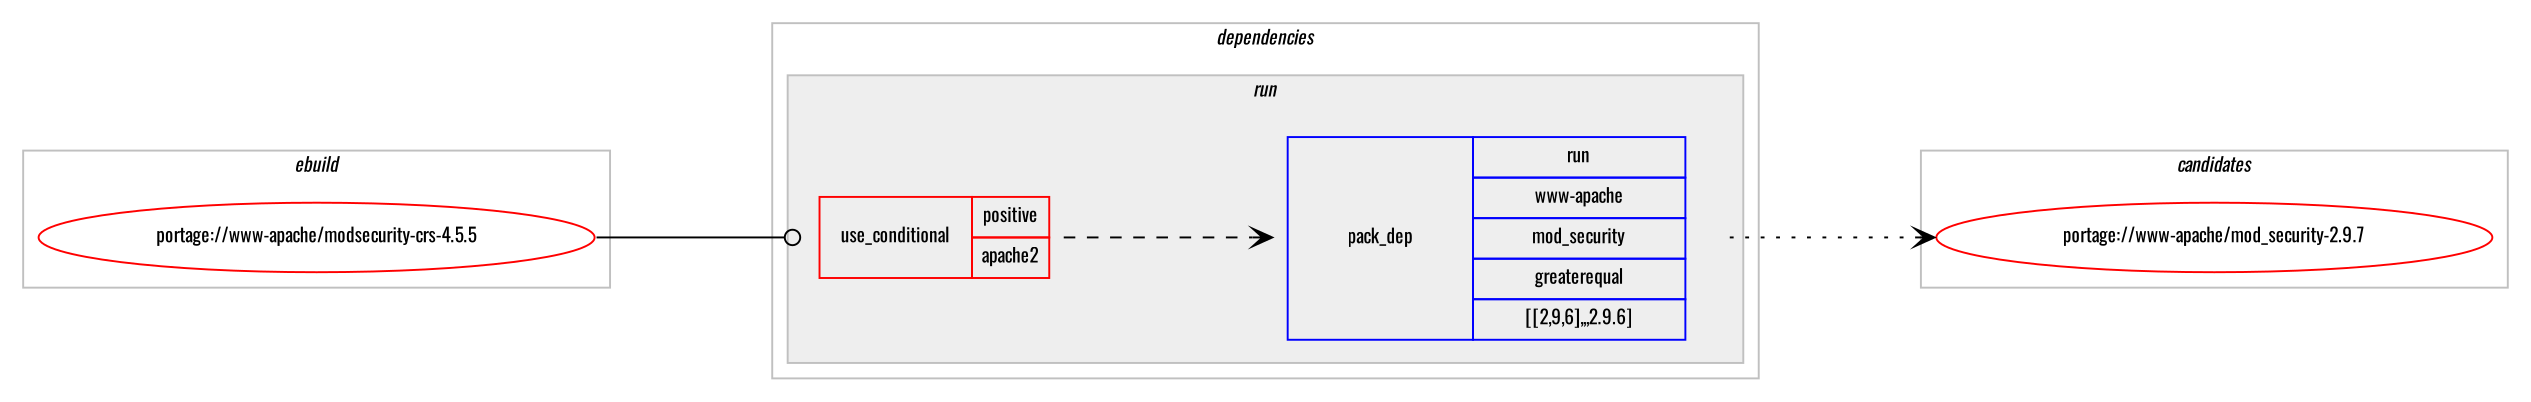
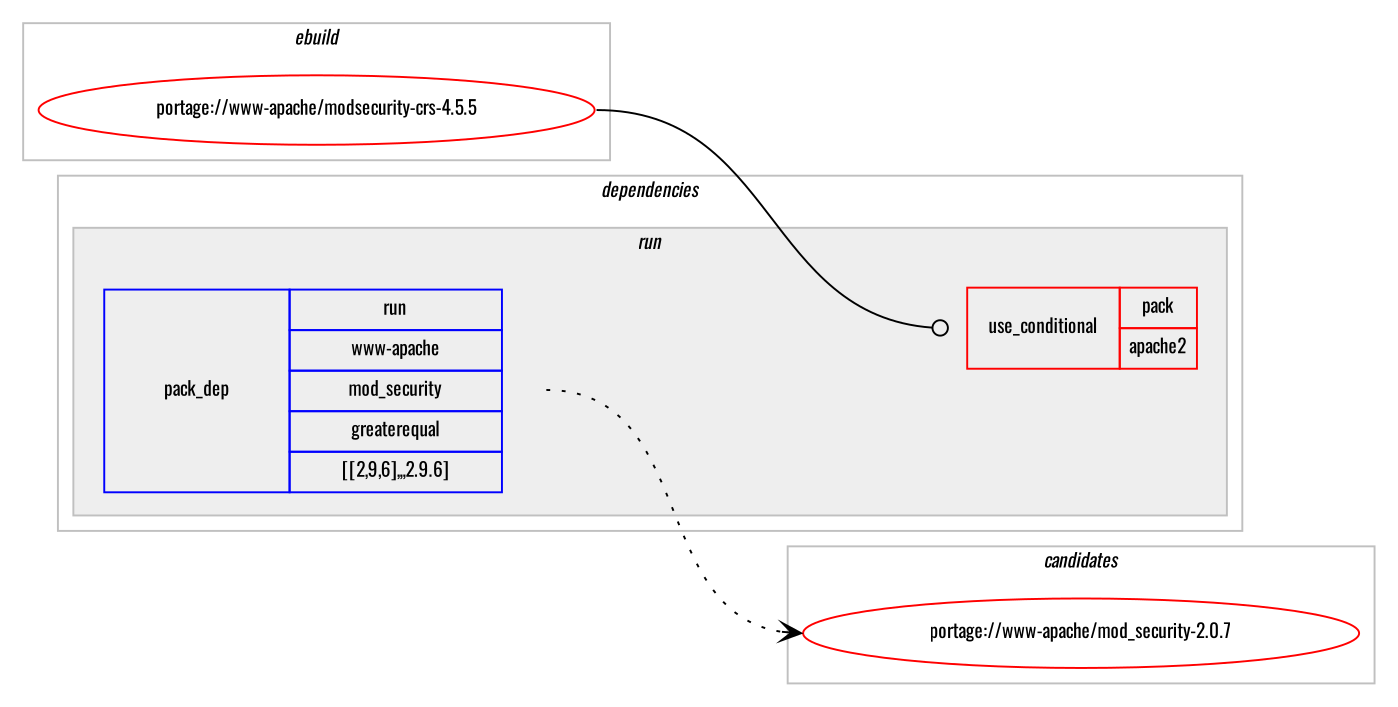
node "use_conditional": text "positive" -> "pack"
edge "use_conditional" -> "pack_dep": removed
node "portage://www-apache/mod_security-2.9.7": label "portage://www-apache/mod_security-2.9.7" -> "portage://www-apache/mod_security-2.0.7"
